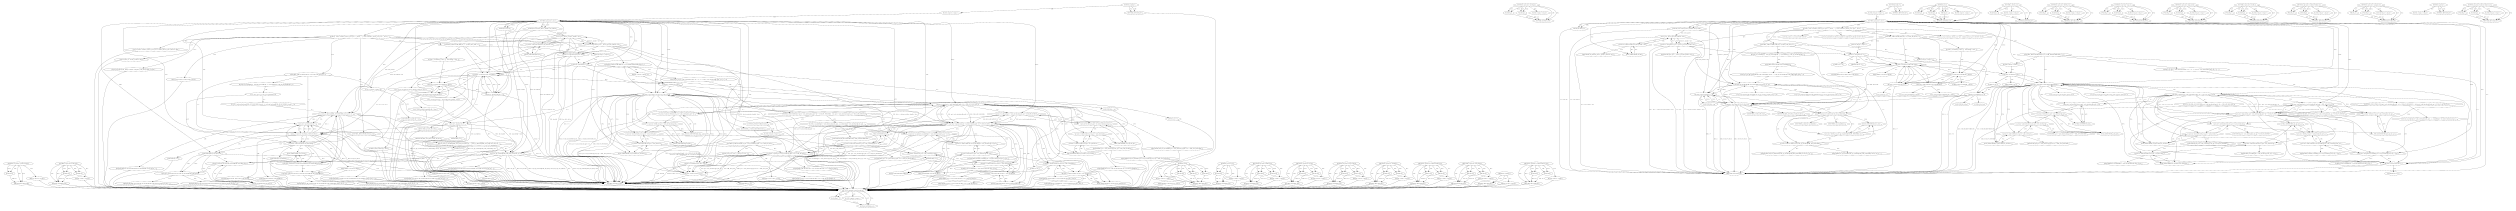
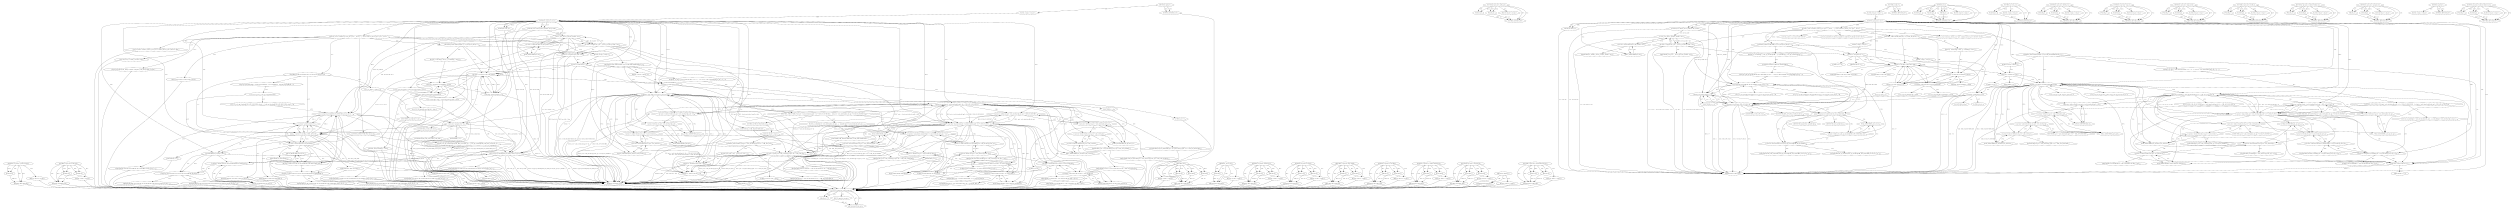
node "(IDENTIFIER,has_hid,has_hid = true)": removed
